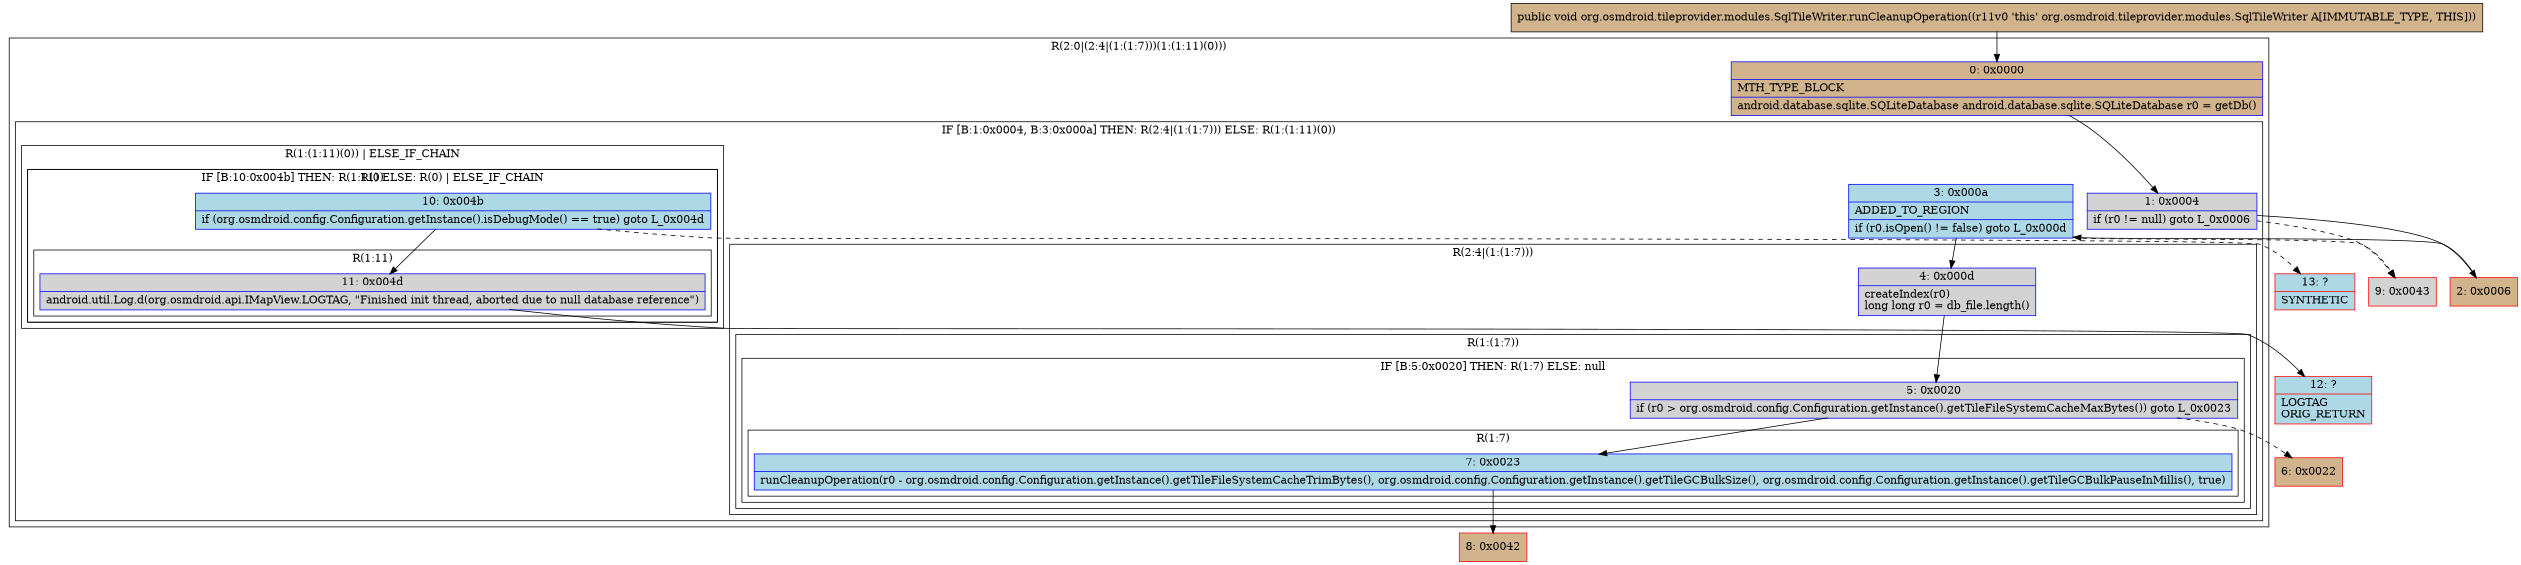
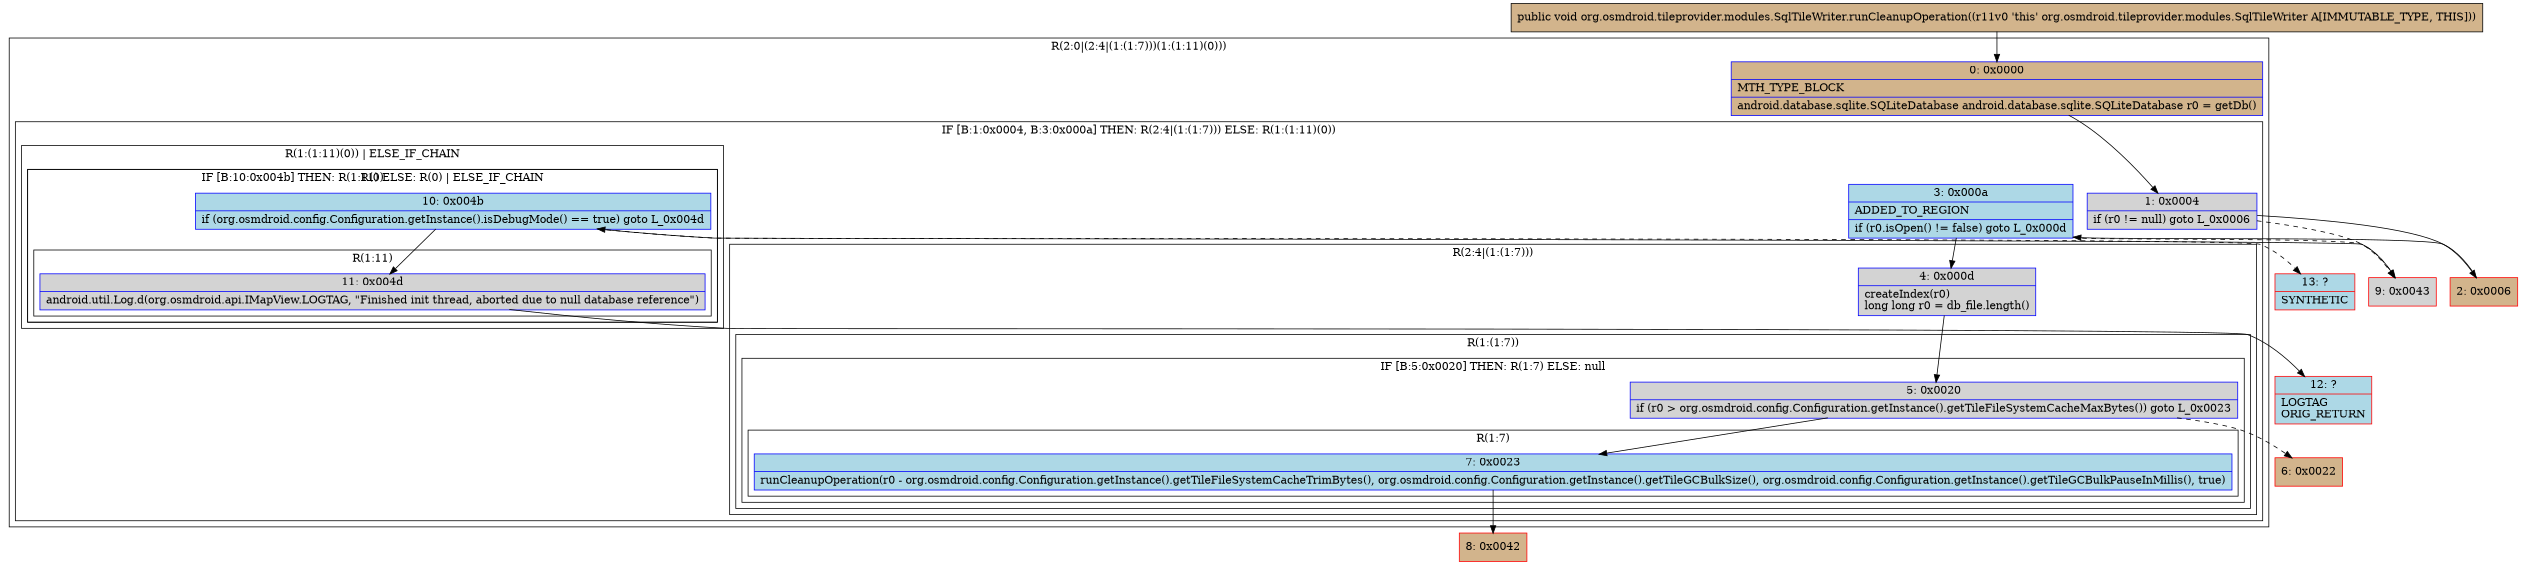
edge "9: 0x0043" -> "10: 0x004b": added
